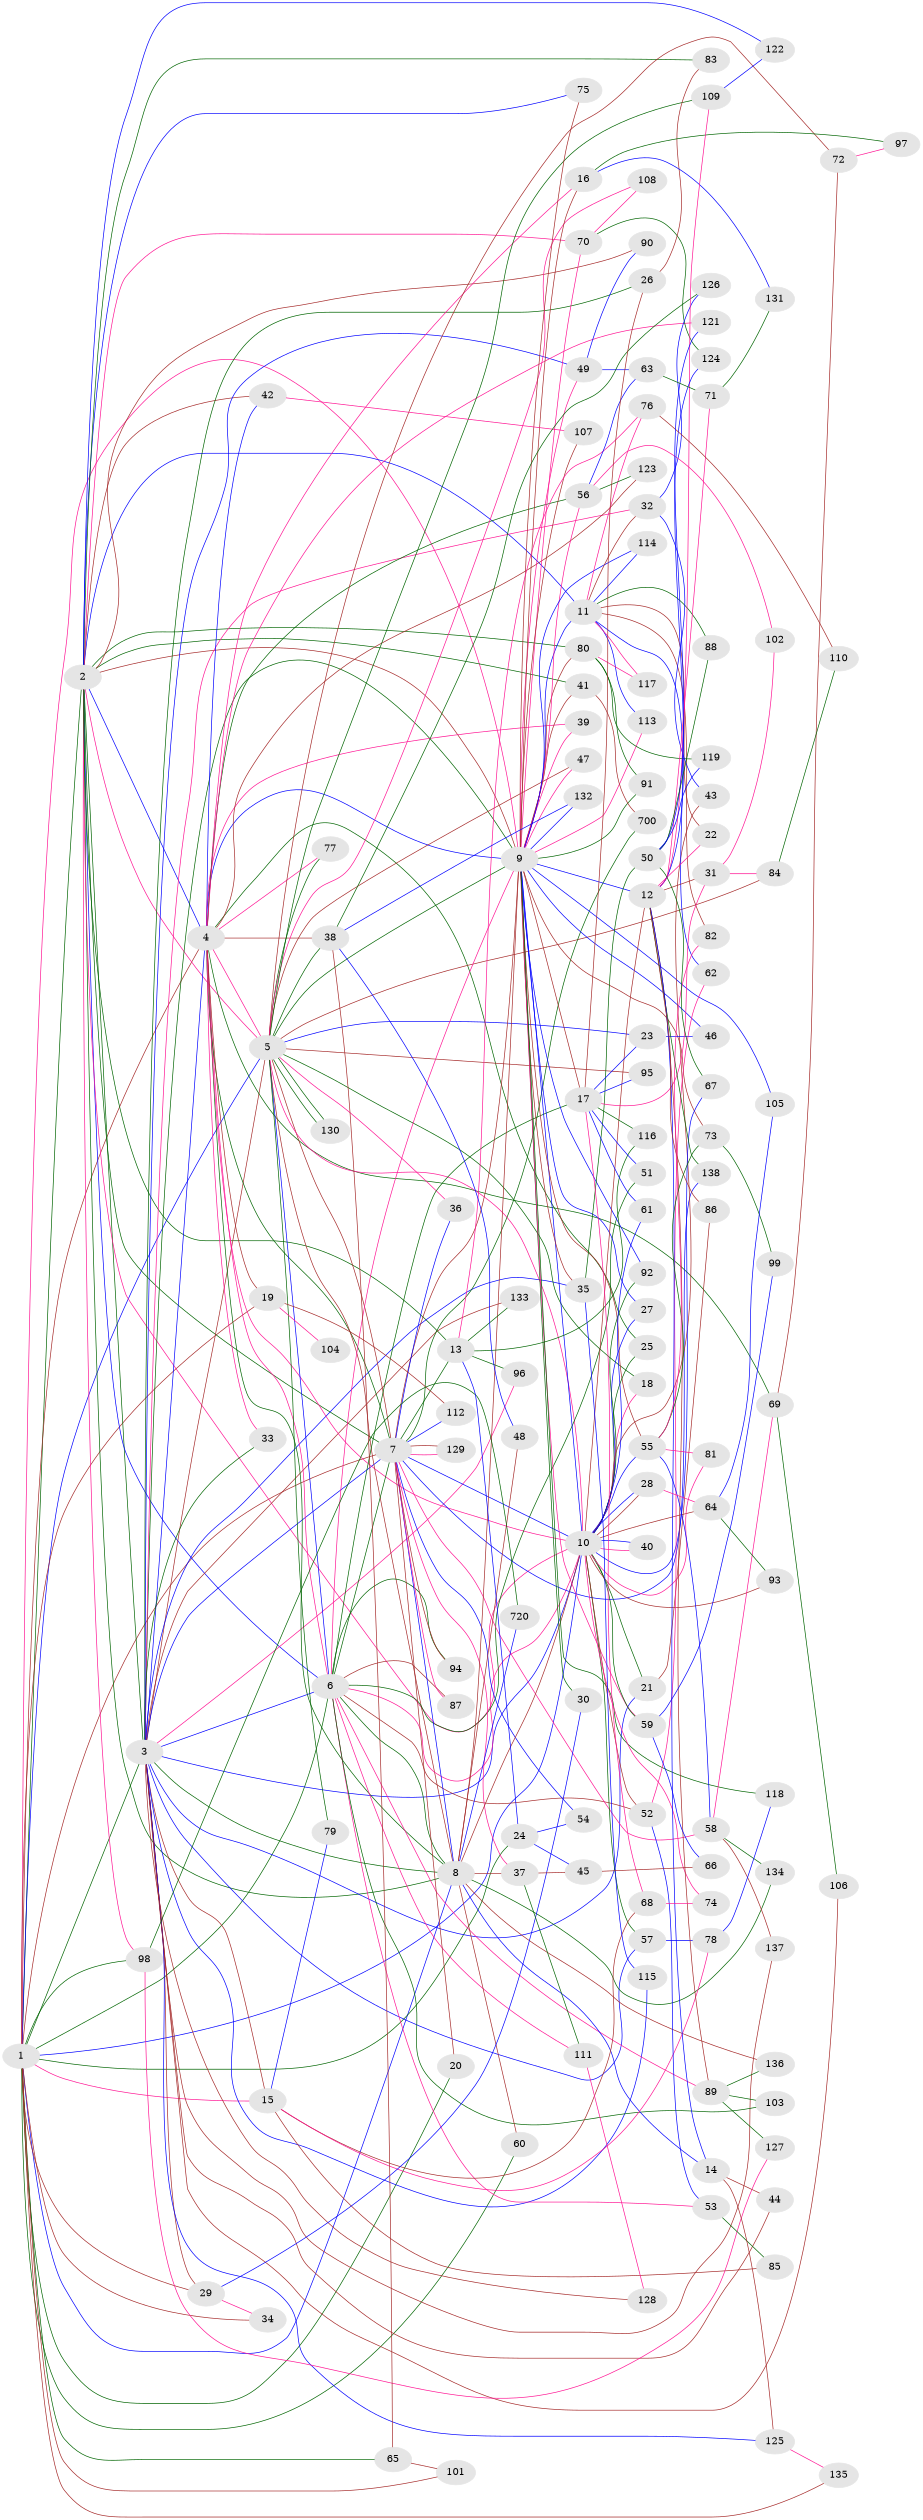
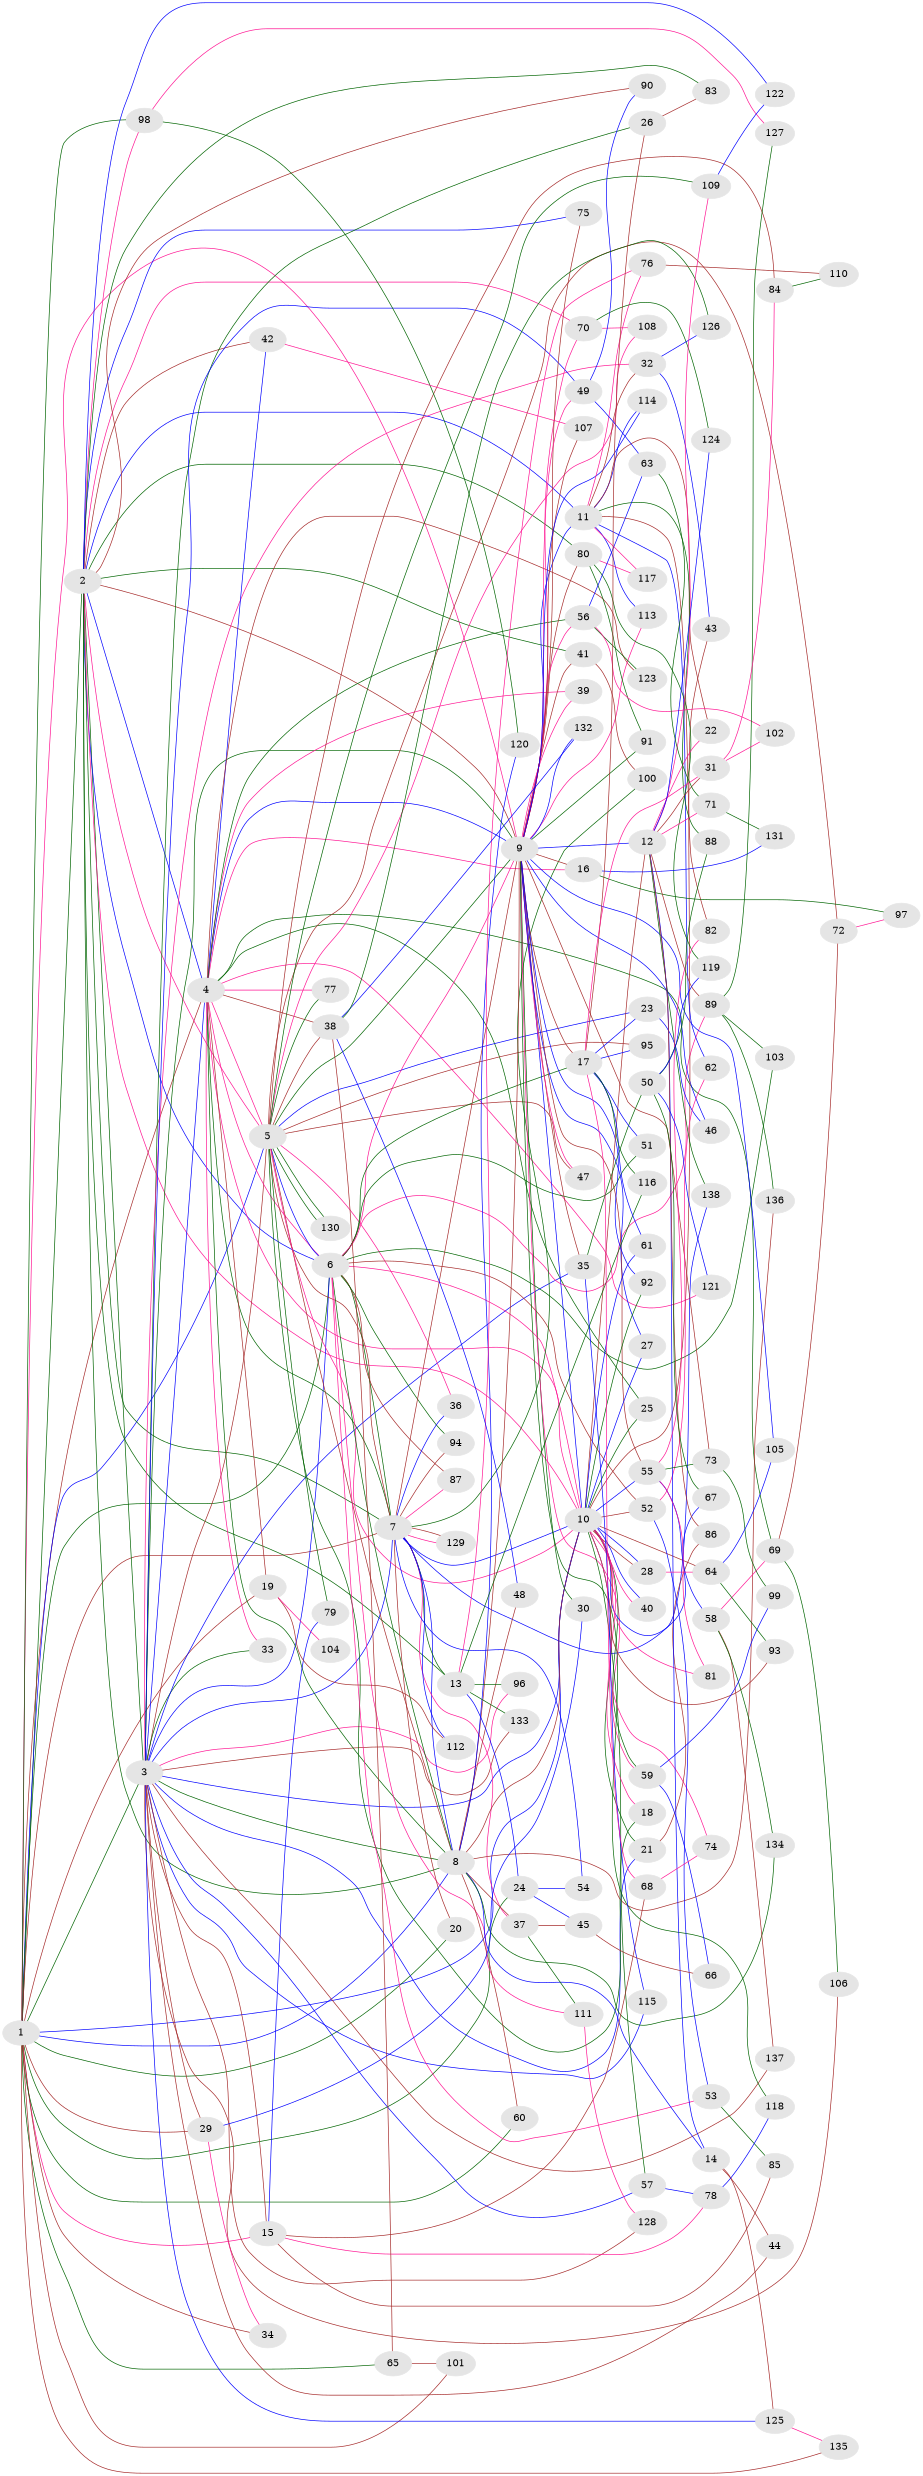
node "700": label "700" -> "100"
edge "38" -- "5": color darkgreen -> brown
node "720": label "720" -> "120"
edge "7" -- "58": removed
